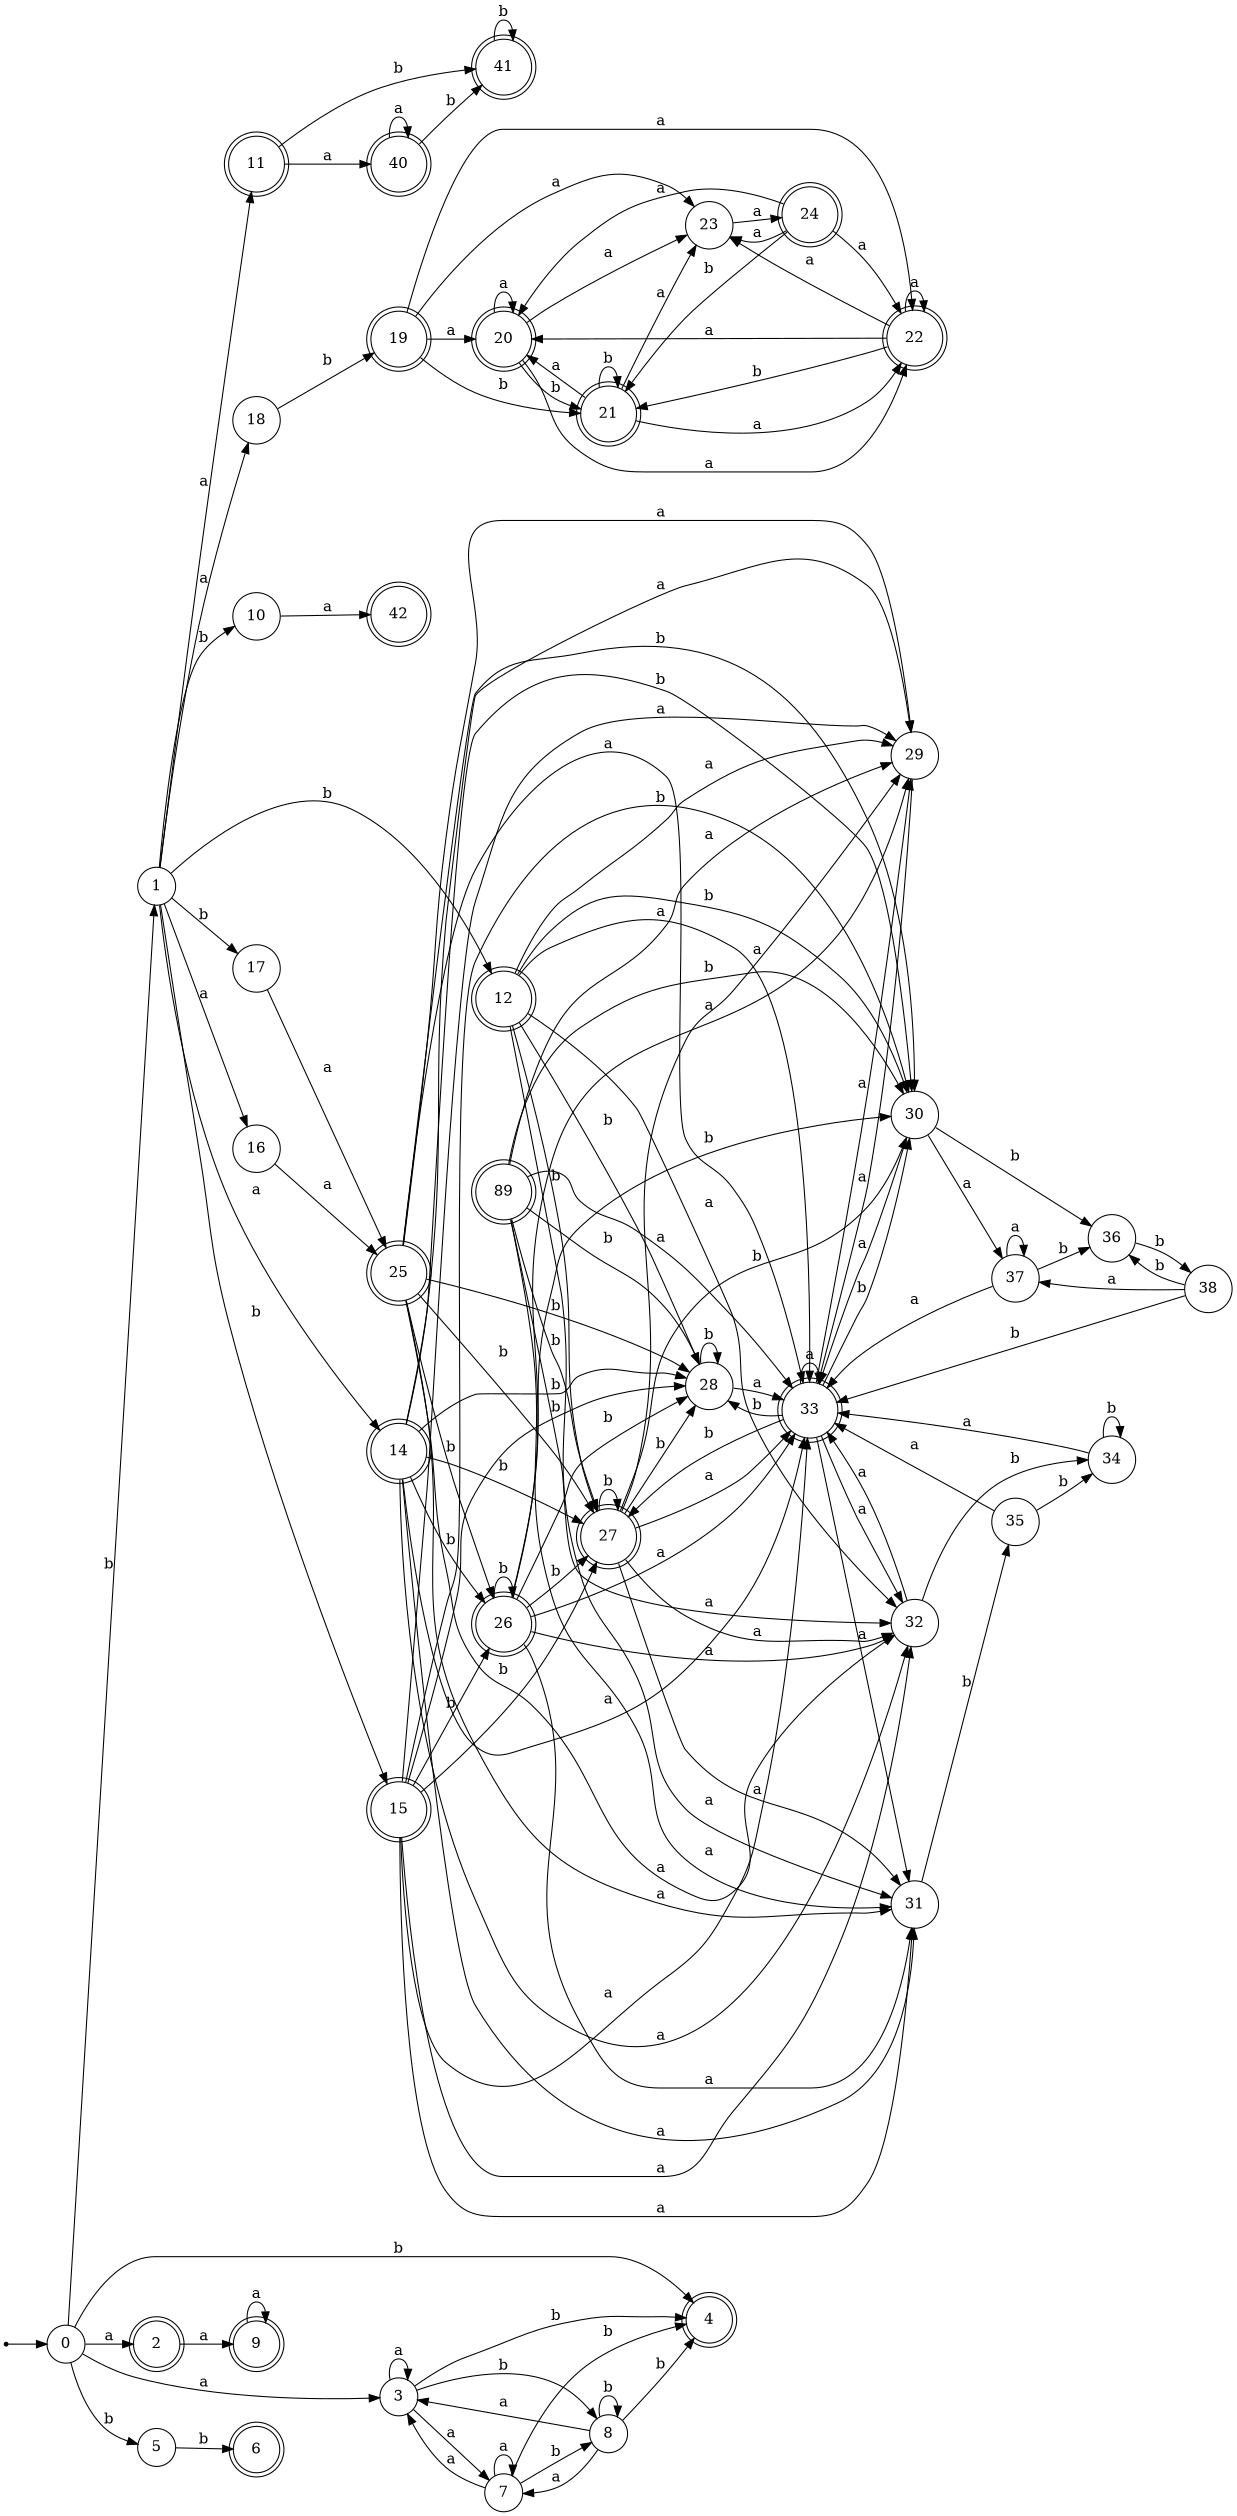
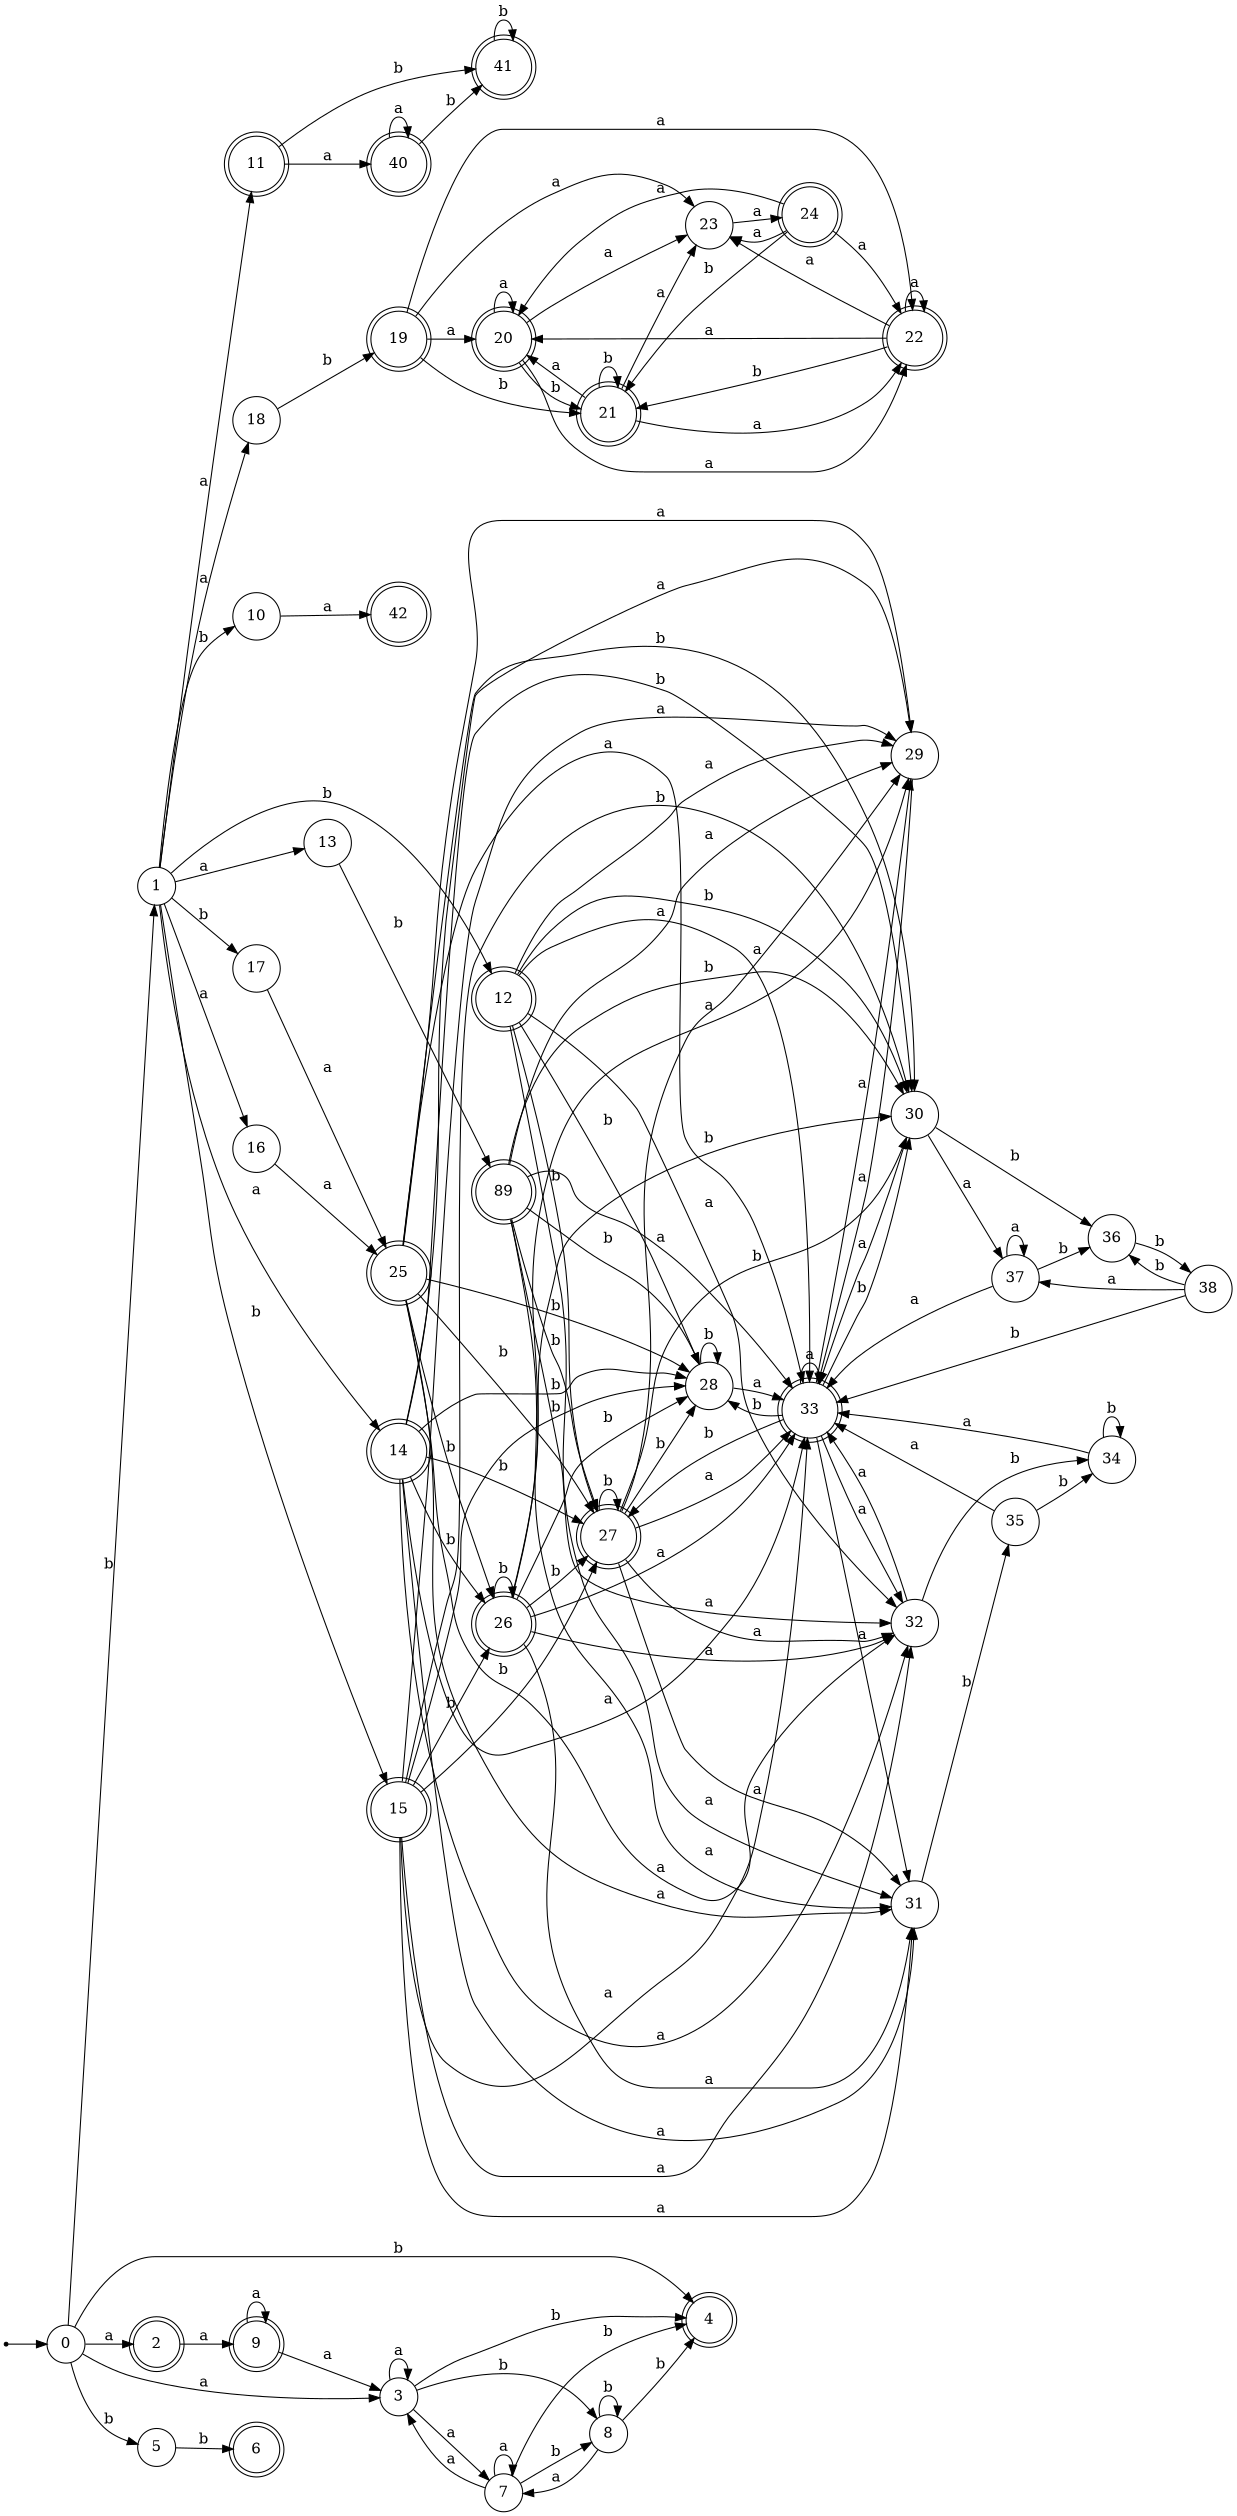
node "13": added
edge "8" -> "3": now "9" -> "3"
